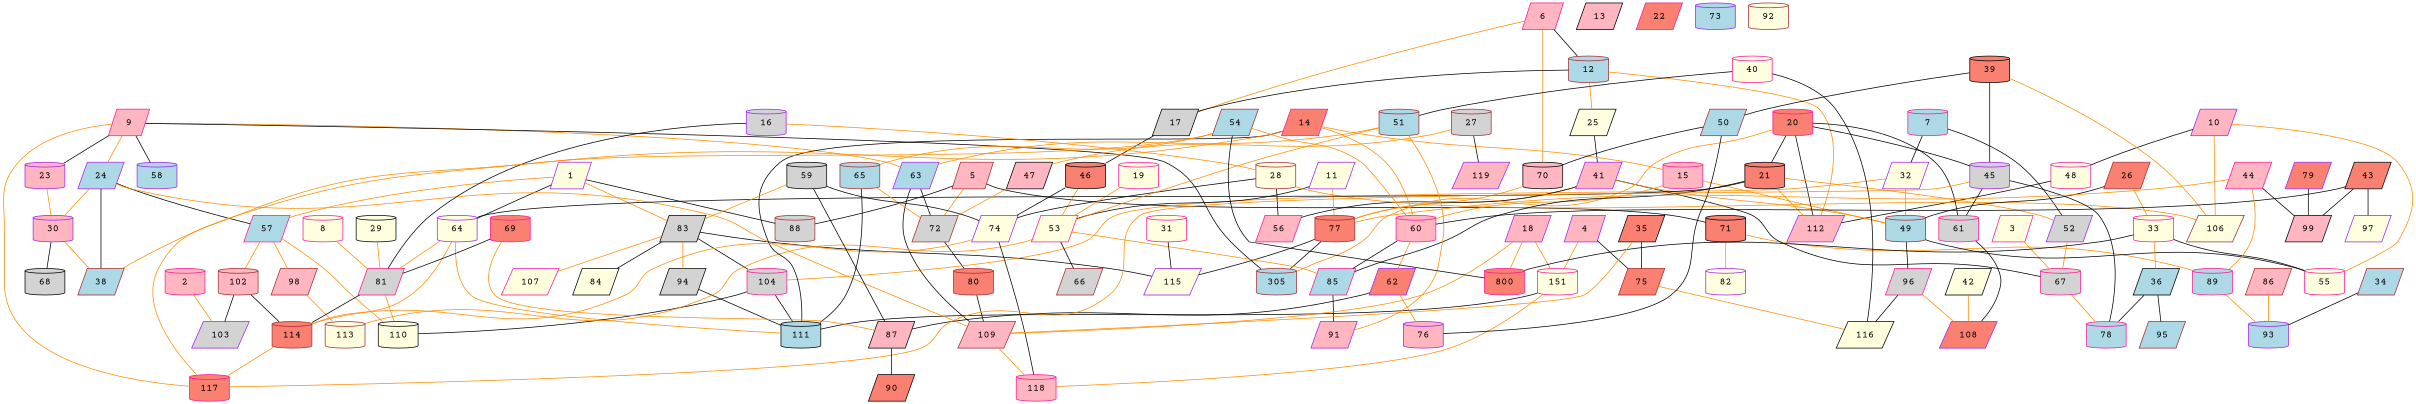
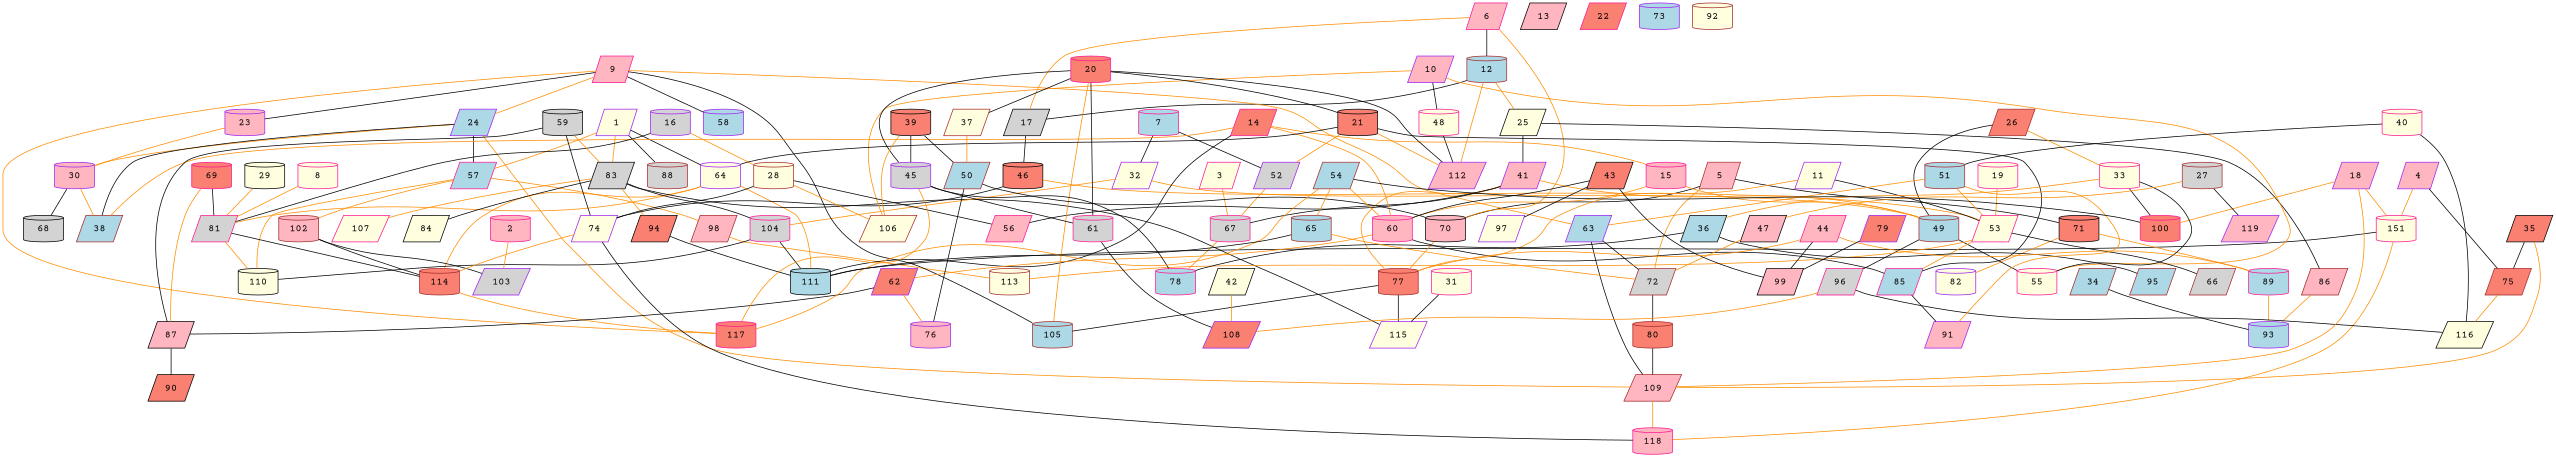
node "37": added
edge "25" -- "86": added
edge "5" -- "88": now "5" -- "70"
node "94": fillcolor lightgrey -> salmon
node "305": label "305" -> "105"
node "800": label "800" -> "100"
